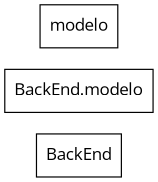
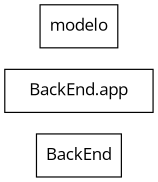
node "BackEnd.modelo": label "BackEnd.modelo" -> "BackEnd.app"
